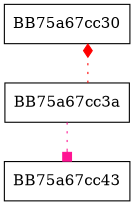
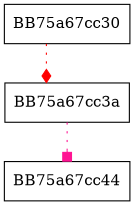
edge "BB75a67cc3a" -> "BB75a67cc30": reversed
node "BB75a67cc43": label "BB75a67cc43" -> "BB75a67cc44"
